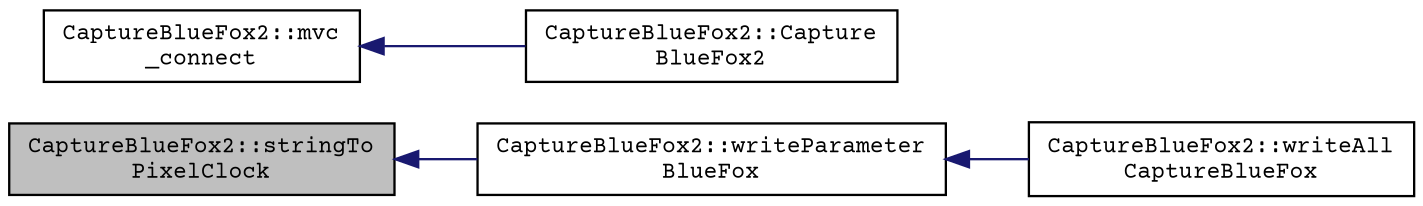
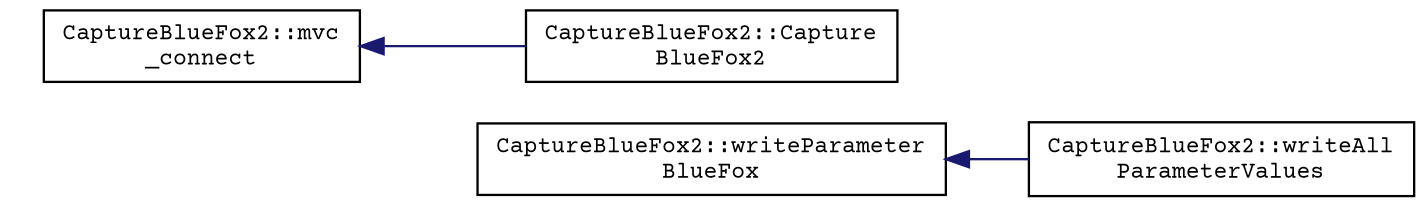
node "CaptureBlueFox2::stringTo PixelClock": removed
node "CaptureBlueFox2::writeAll CaptureBlueFox": label "CaptureBlueFox2::writeAll CaptureBlueFox" -> "CaptureBlueFox2::writeAll ParameterValues"
